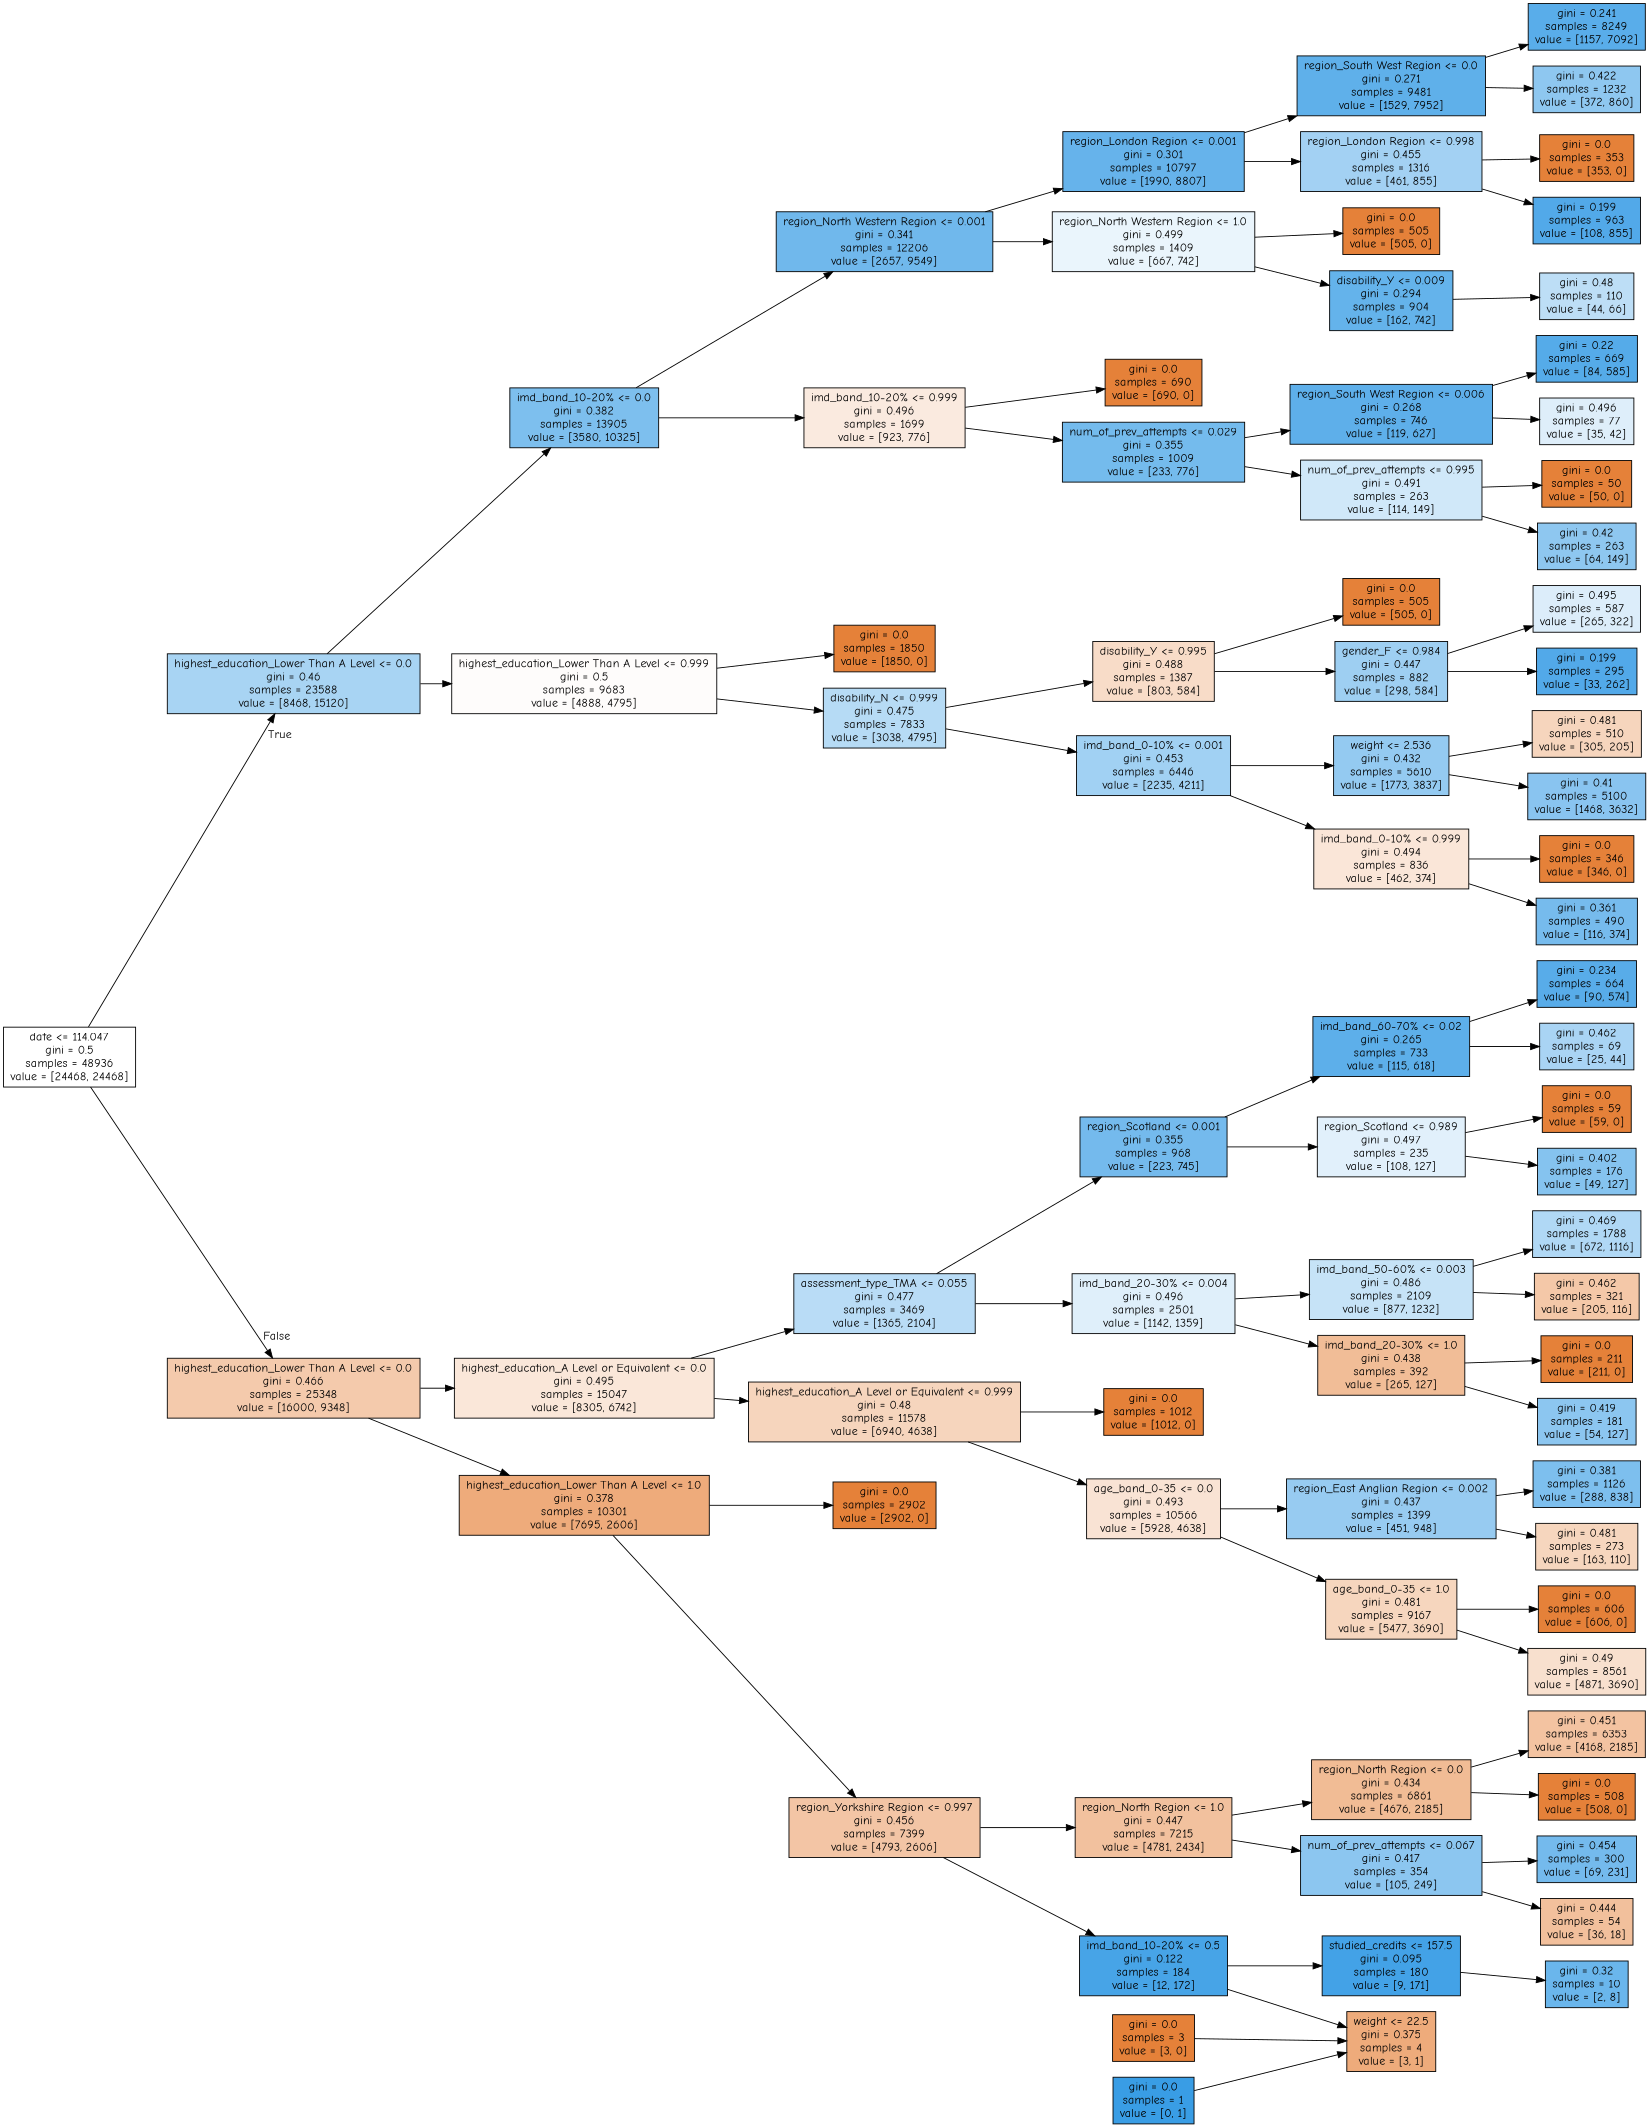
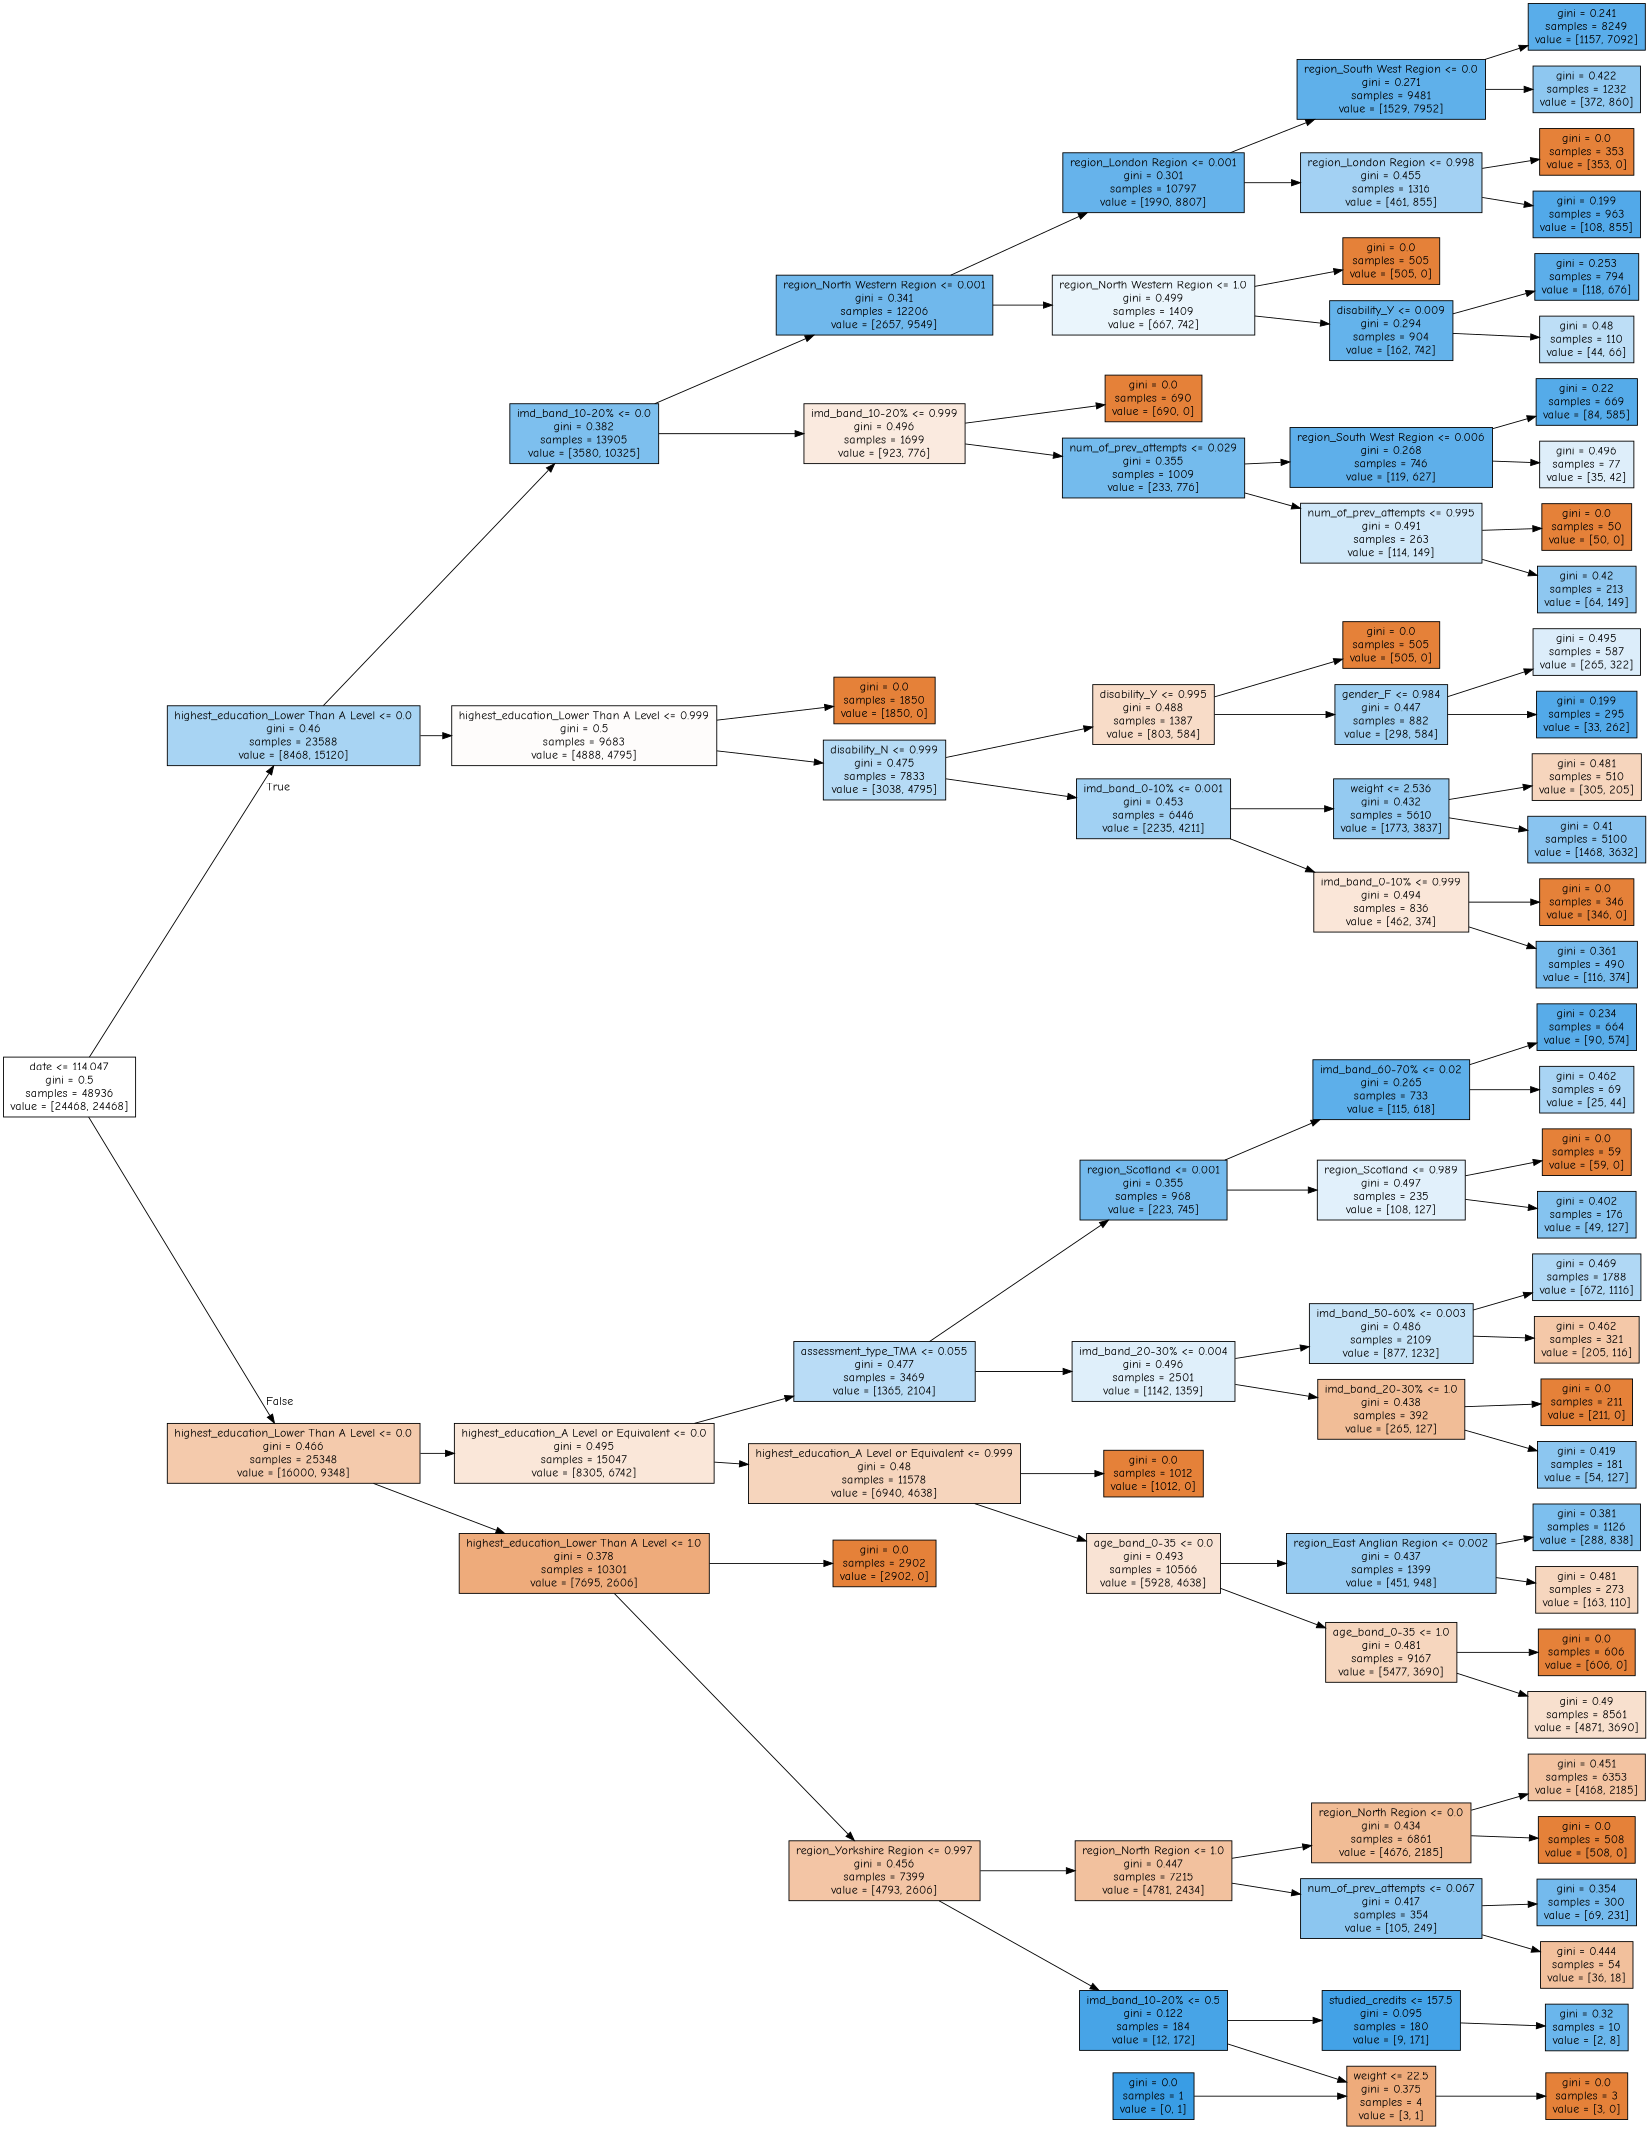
node "gini = 0.253 samples = 794 value = [118, 676]": added
node "gini = 0.42 samples = 263 value = [64, 149]": label "gini = 0.42 samples = 263 value = [64, 149]" -> "gini = 0.42 samples = 213 value = [64, 149]"
node "gini = 0.454 samples = 300 value = [69, 231]": label "gini = 0.454 samples = 300 value = [69, 231]" -> "gini = 0.354 samples = 300 value = [69, 231]"
edge "gini = 0.0 samples = 3 value = [3, 0]" -> "weight <= 22.5 gini = 0.375 samples = 4 value = [3, 1]": reversed
